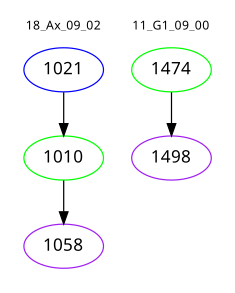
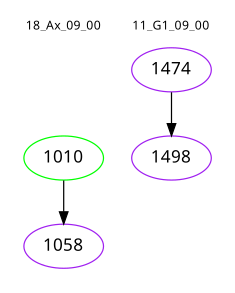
cluster "18_Ax_09_02": label "18_Ax_09_02" -> "18_Ax_09_00"
node "1021": removed
node "1474": color green -> purple
